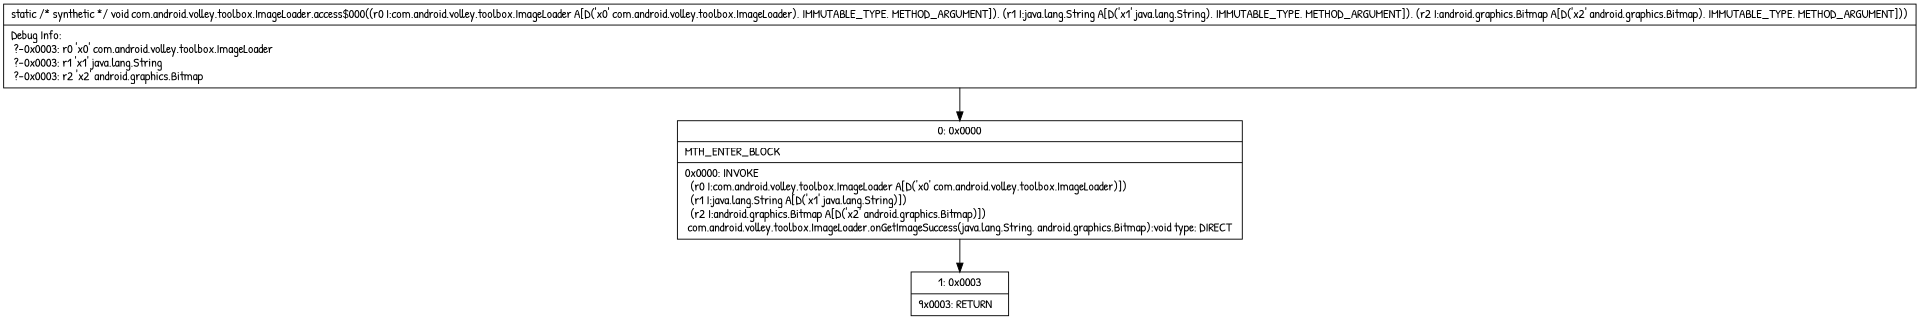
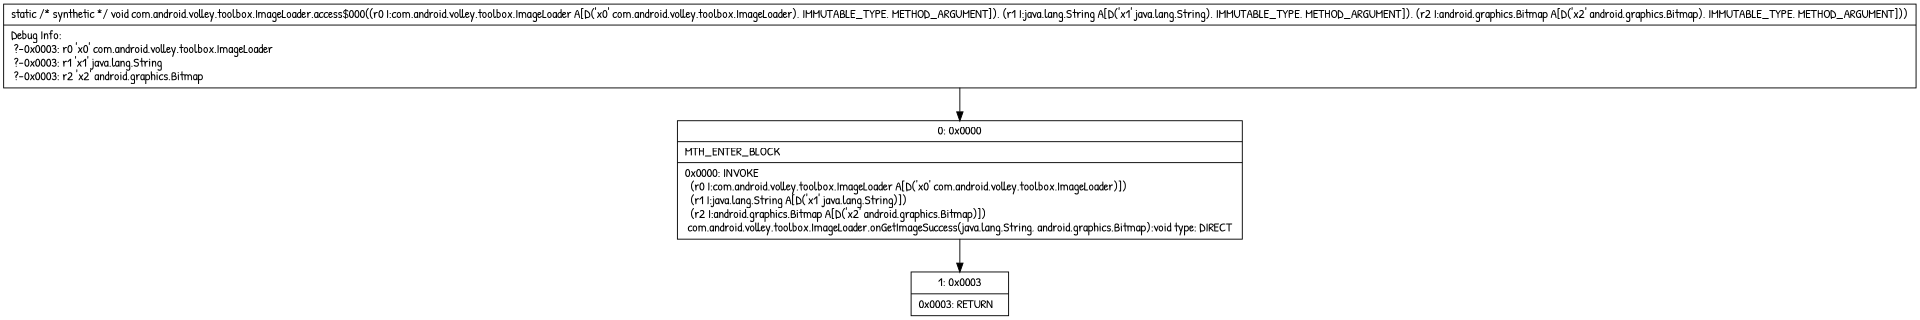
node "1: 0x0003": text "9x0003: RETURN" -> "0x0003: RETURN"
